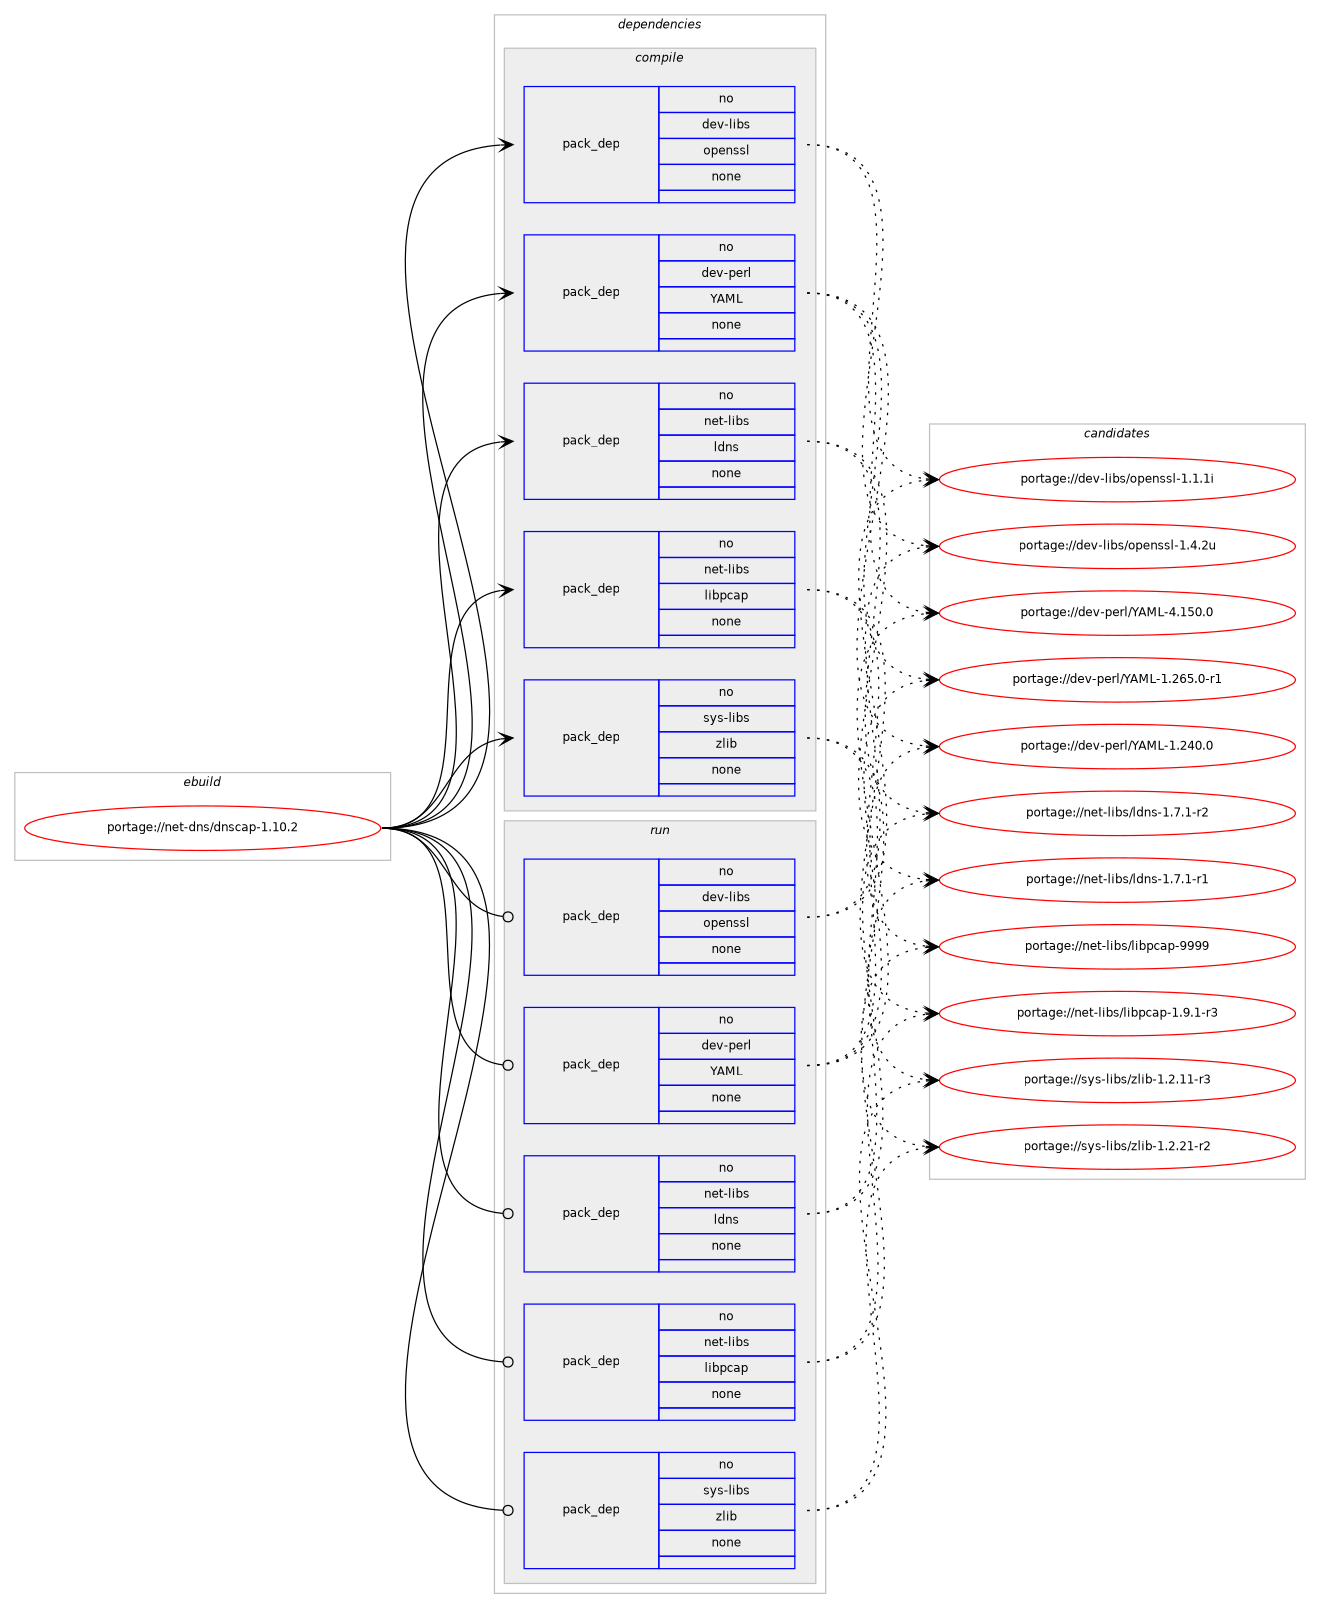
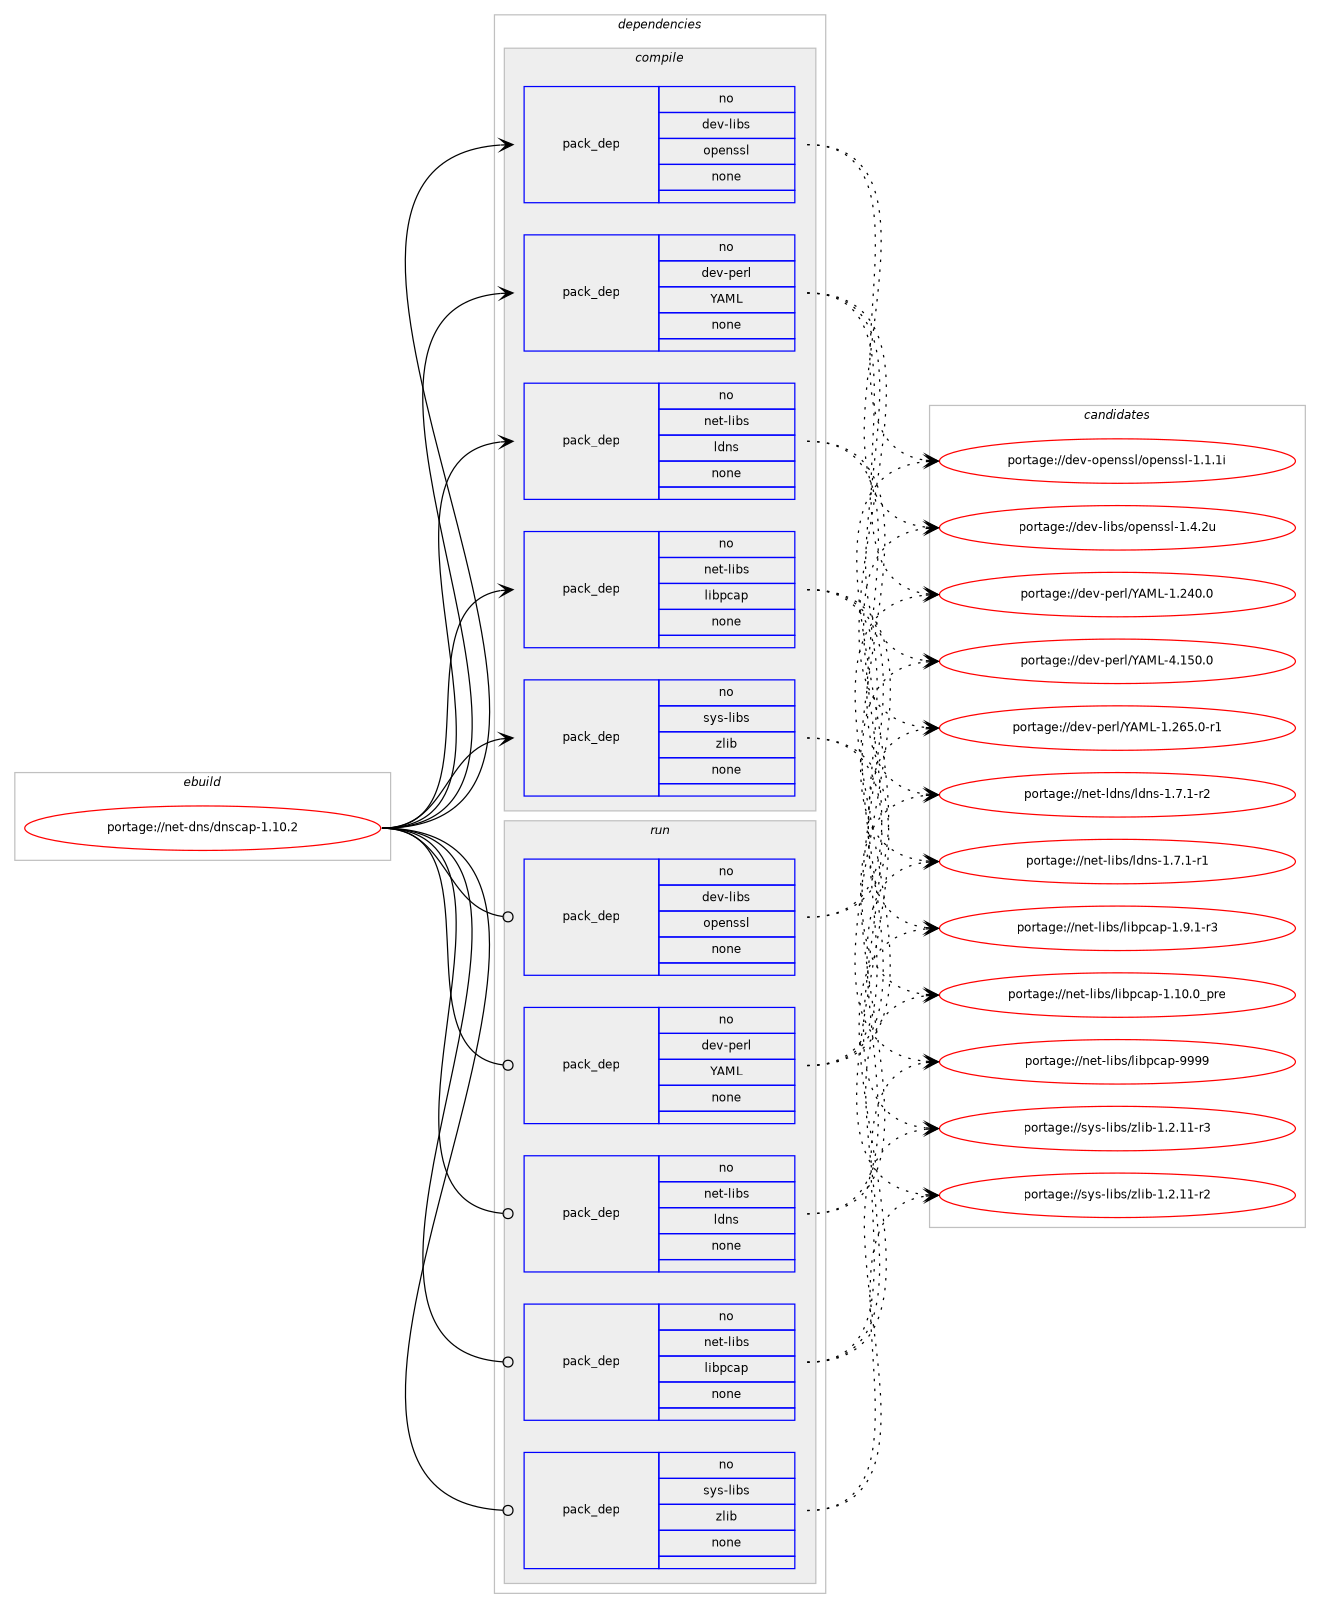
node "portage://dev-libs/openssl-1.1.1i": label "portage://dev-libs/openssl-1.1.1i" -> "portage://dev-openssl/openssl-1.1.1i"
node "portage://net-libs/ldns-1.7.1-r2": label "portage://net-libs/ldns-1.7.1-r2" -> "portage://net-ldns/ldns-1.7.1-r2"
node "portage://net-libs/libpcap-1.10.0_pre": added
node "portage://sys-libs/zlib-1.2.21-r2": label "portage://sys-libs/zlib-1.2.21-r2" -> "portage://sys-libs/zlib-1.2.11-r2"
